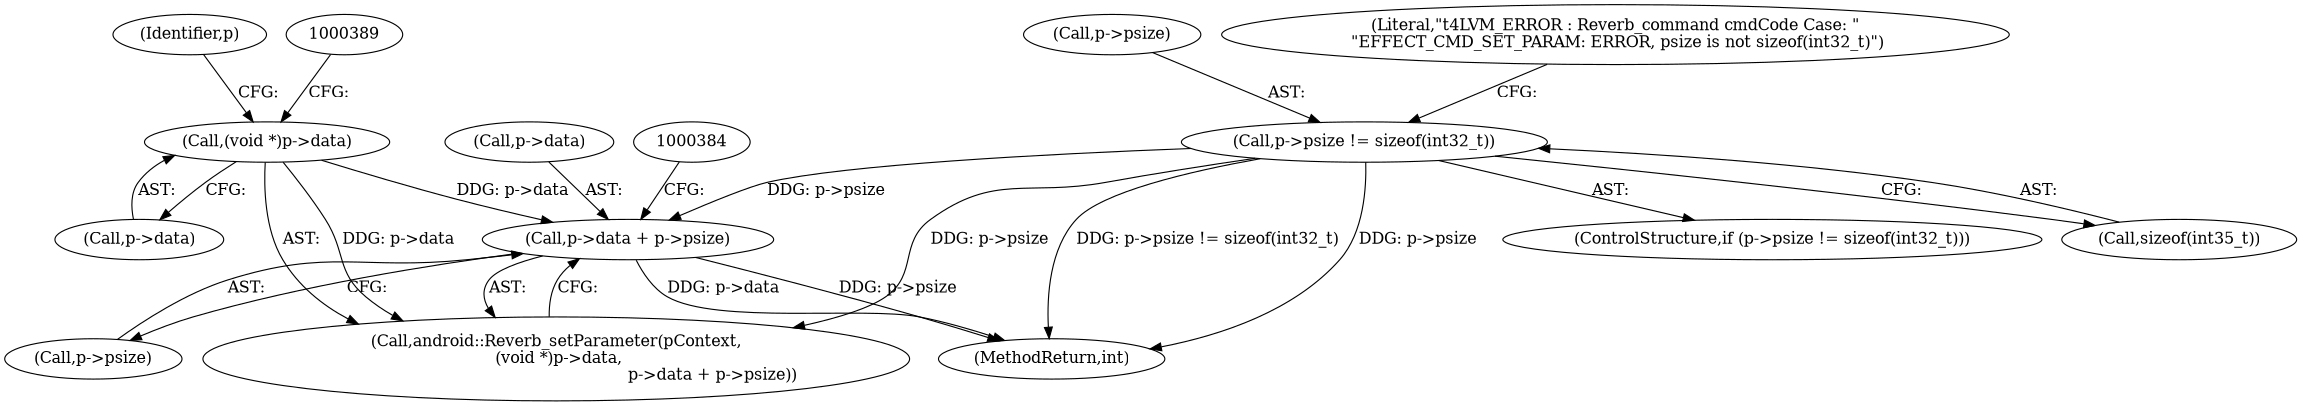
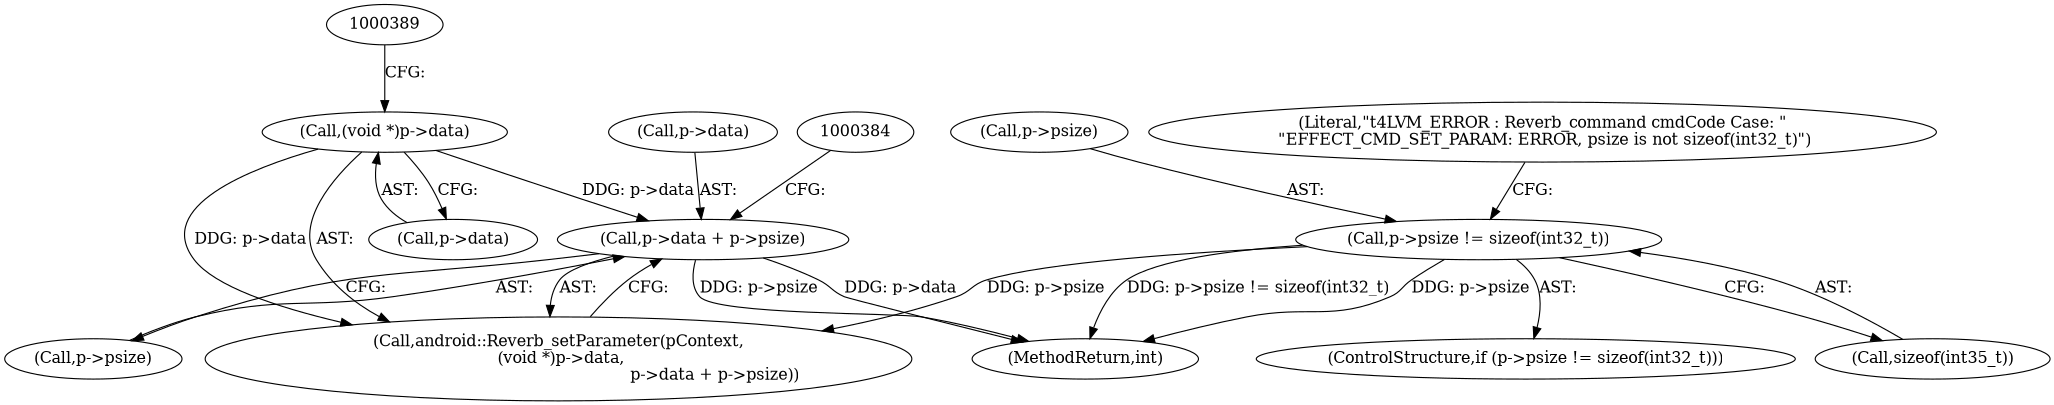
node "(Identifier,p)": removed
edge "(Call,p->psize != sizeof(int32_t))" -> "(Call,p->data + p->psize)": removed, label "DDG: p->psize"
